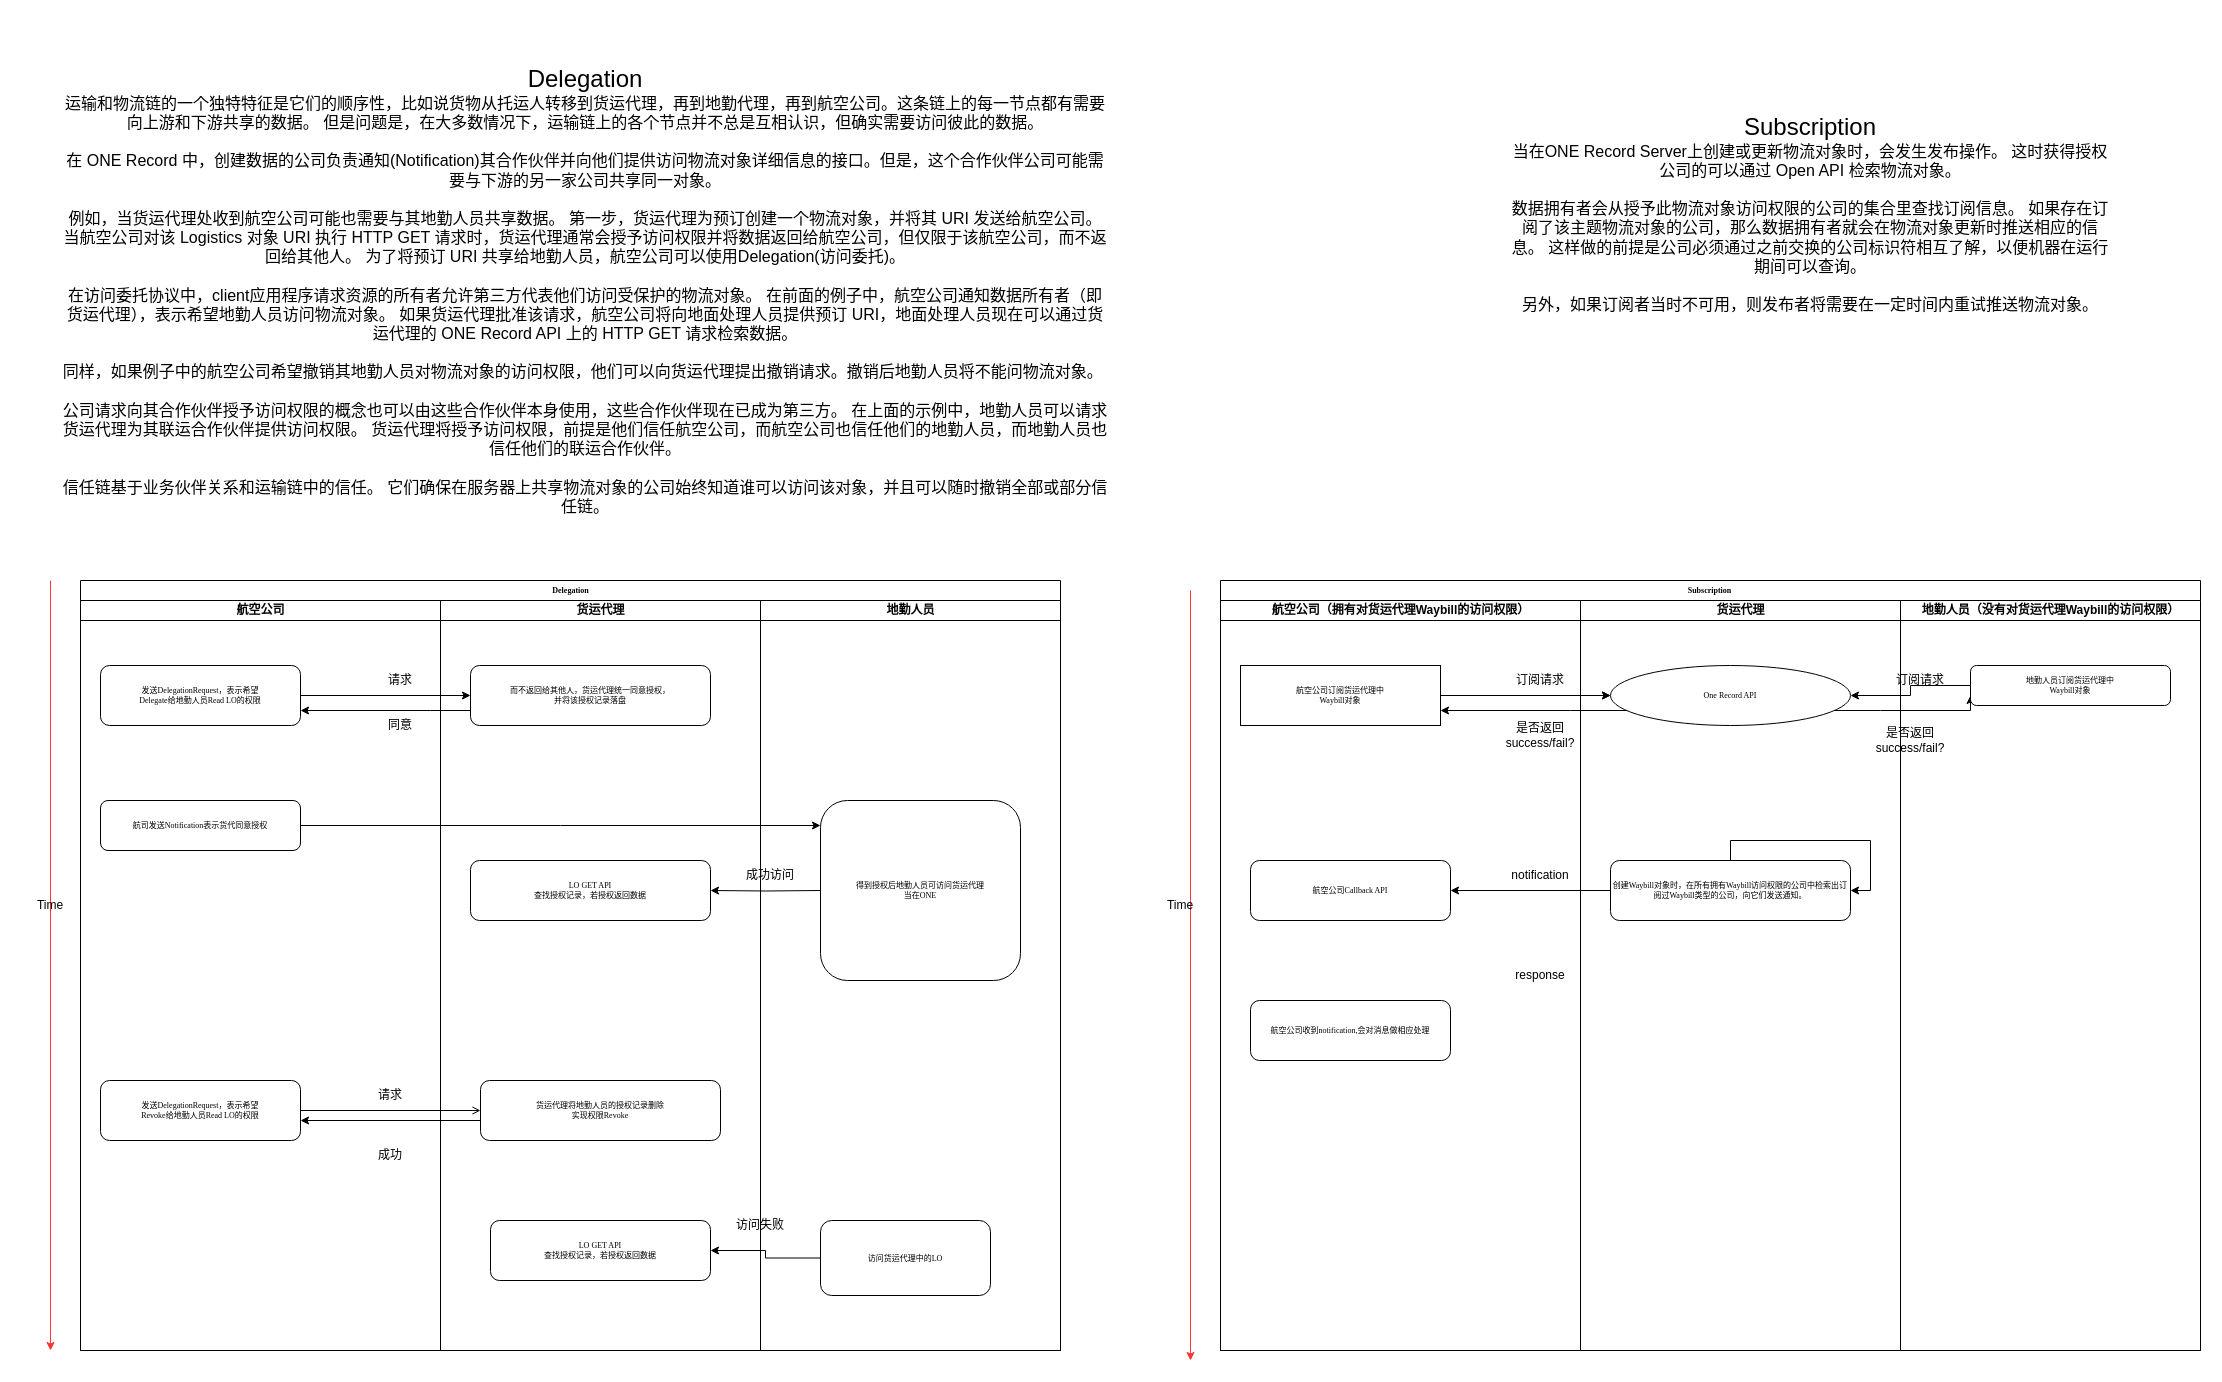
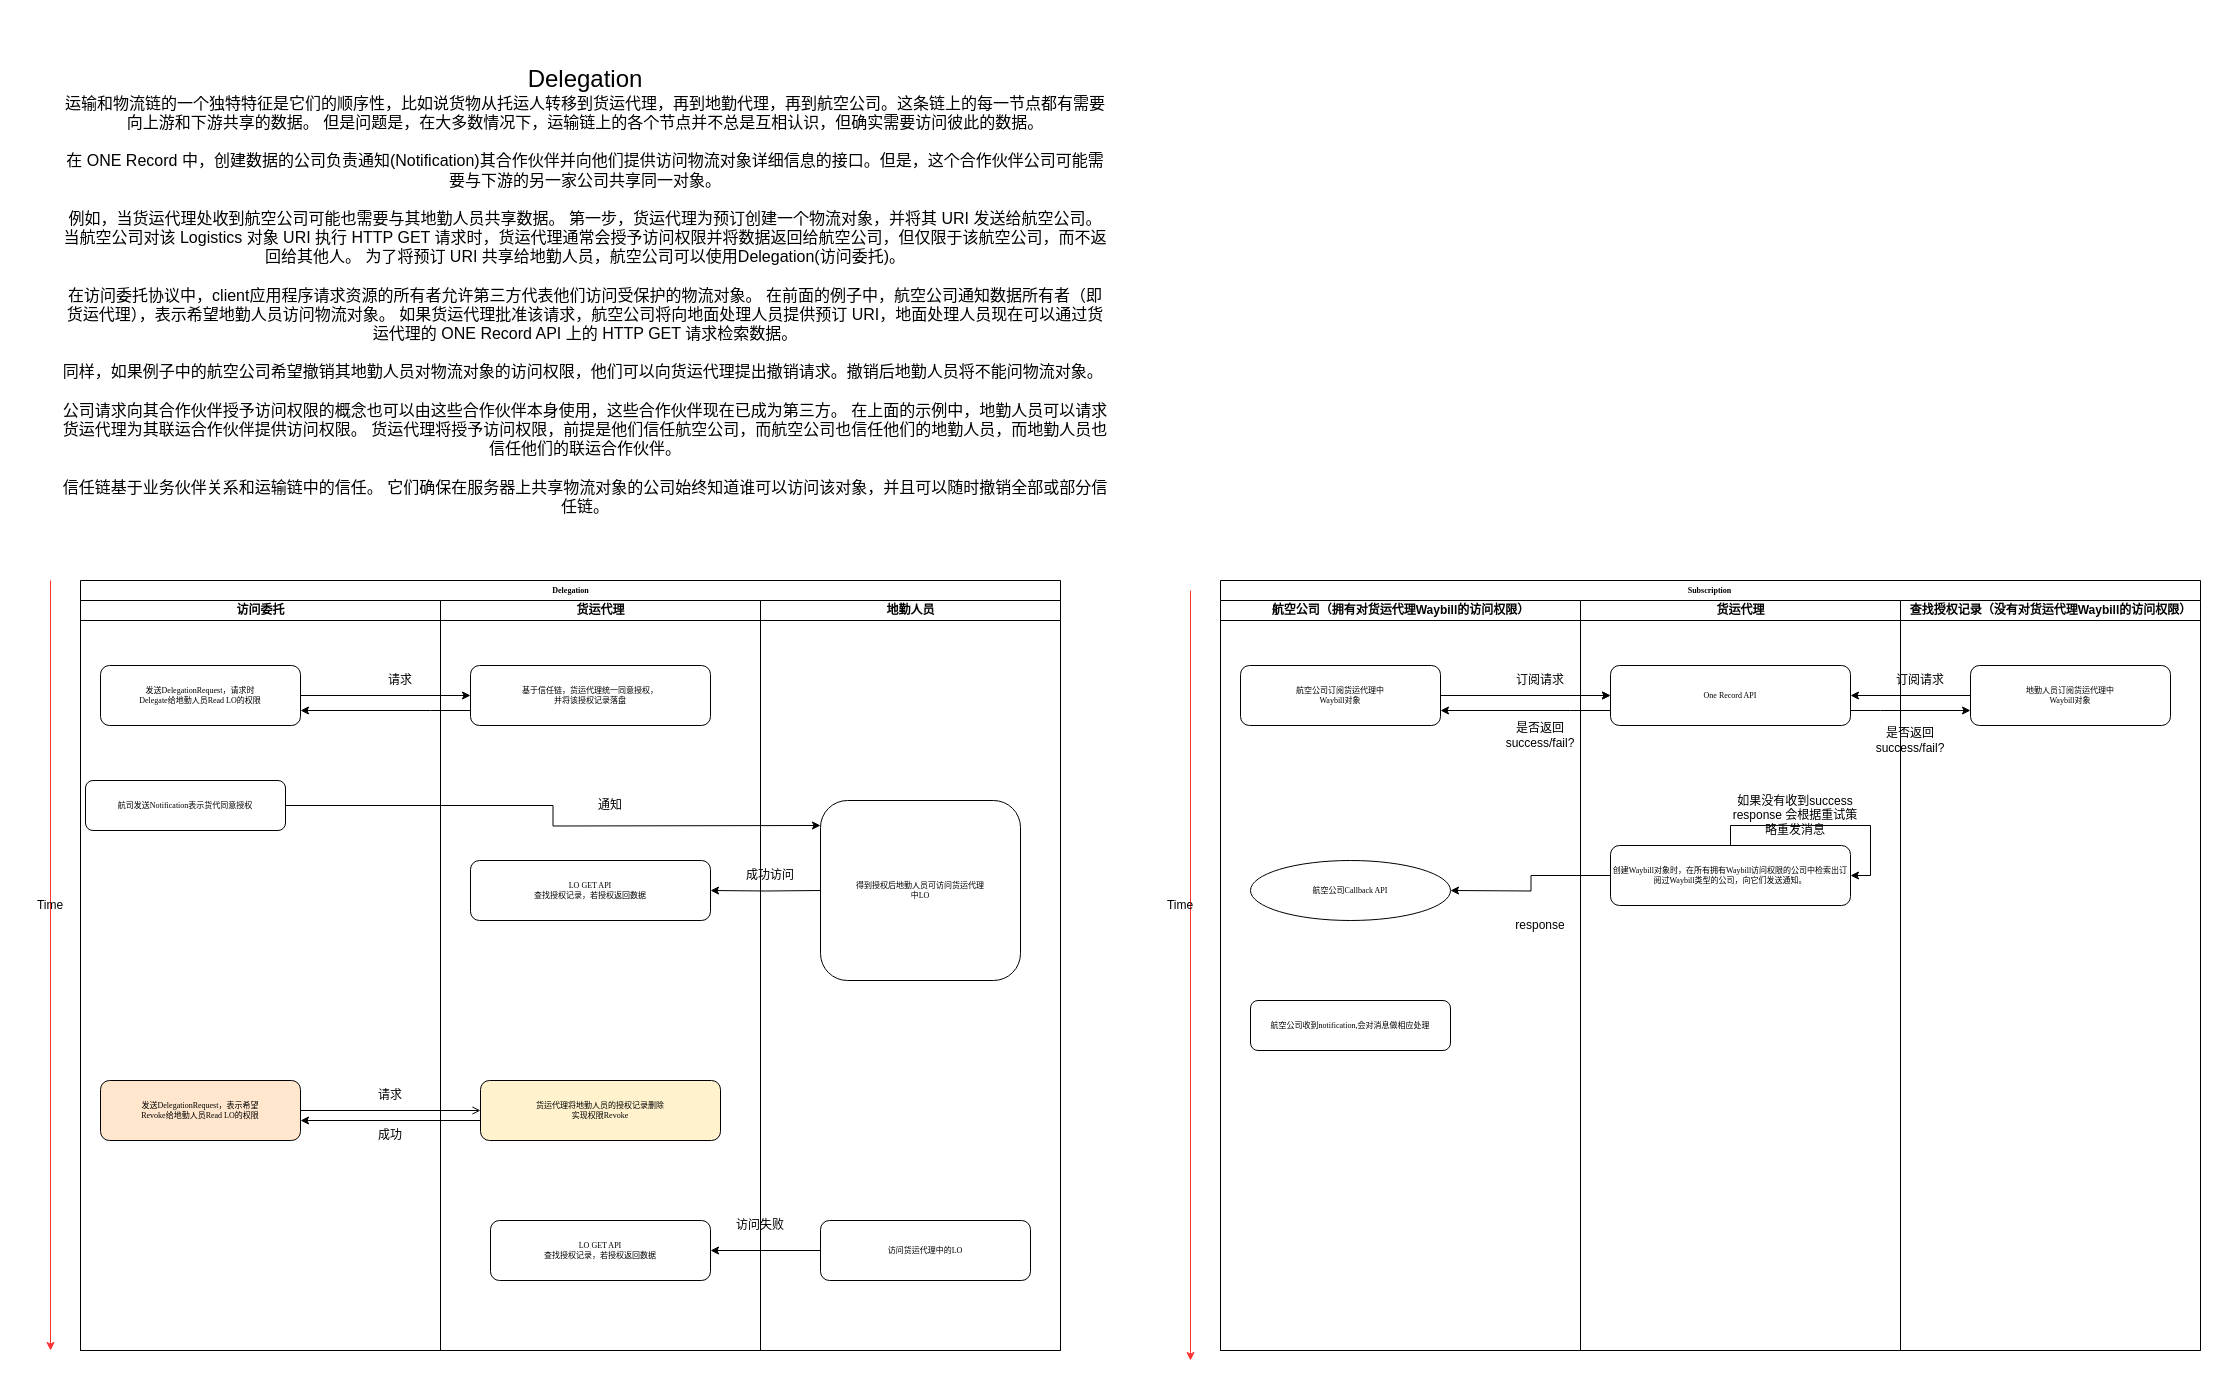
node "Subscription 当在ONE Record Server上创建或更新物流对象时，会发生发布操作。 这时获得授权公司的可以通过 Open API 检索物流对象。 数据拥有者会从授予此物流对象访问权限的公司的集合里查找订阅信息。 如果存在订阅了该主题物流对象的公司，那么数据拥有者就会在物流对象更新时推送相应的信息。 这样做的前提是公司必须通过之前交换的公司标识符相互了解，以便机器在运行期间可以查询。 另外，如果订阅者当时不可用，则发布者将需要在一定时间内重试推送物流对象。": removed
node "航空公司": label "航空公司" -> "访问委托"
node "地勤人员（没有对货运代理Waybill的访问权限）": label "地勤人员（没有对货运代理Waybill的访问权限）" -> "查找授权记录（没有对货运代理Waybill的访问权限）"
node "地勤人员订阅货运代理中 Waybill对象": size 200x40 -> 200x60
node "发送DelegationRequest，表示希望 Delegate给地勤人员Read LO的权限": label "发送DelegationRequest，表示希望 Delegate给地勤人员Read LO的权限" -> "发送DelegationRequest，请求时 Delegate给地勤人员Read LO的权限"
node "而不返回给其他人，货运代理统一同意授权， 并将该授权记录落盘": label "而不返回给其他人，货运代理统一同意授权， 并将该授权记录落盘" -> "基于信任链，货运代理统一同意授权， 并将该授权记录落盘"
node "航空公司订阅货运代理中 Waybill对象": shape rectangle -> rounded rectangle
node "One Record API": shape ellipse -> rounded rectangle
node "同意": removed
node "通知": added
node "如果没有收到success response 会根据重试策略重发消息": added
node "航司发送Notification表示货代同意授权": moved (201, 826) -> (186, 806)
node "notification": removed
node "得到授权后地勤人员可访问货运代理 当在ONE": label "得到授权后地勤人员可访问货运代理 当在ONE" -> "得到授权后地勤人员可访问货运代理 中LO"
node "航空公司Callback API": shape rounded rectangle -> ellipse
node "创建Waybill对象时，在所有拥有Waybill访问权限的公司中检索出订阅过Waybill类型的公司，向它们发送通知。": moved (1731, 891) -> (1731, 876)
node "response": moved (1541, 976) -> (1541, 926)
node "航空公司收到notification,会对消息做相应处理": size 200x60 -> 200x50
node "发送DelegationRequest，表示希望 Revoke给地勤人员Read LO的权限": fillcolor #ffffff -> #ffe6cc
node "货运代理将地勤人员的授权记录删除 实现权限Revoke": fillcolor #ffffff -> #fff2cc
node "成功": moved (391, 1156) -> (391, 1136)
node "访问货运代理中的LO": size 170x75 -> 210x60
